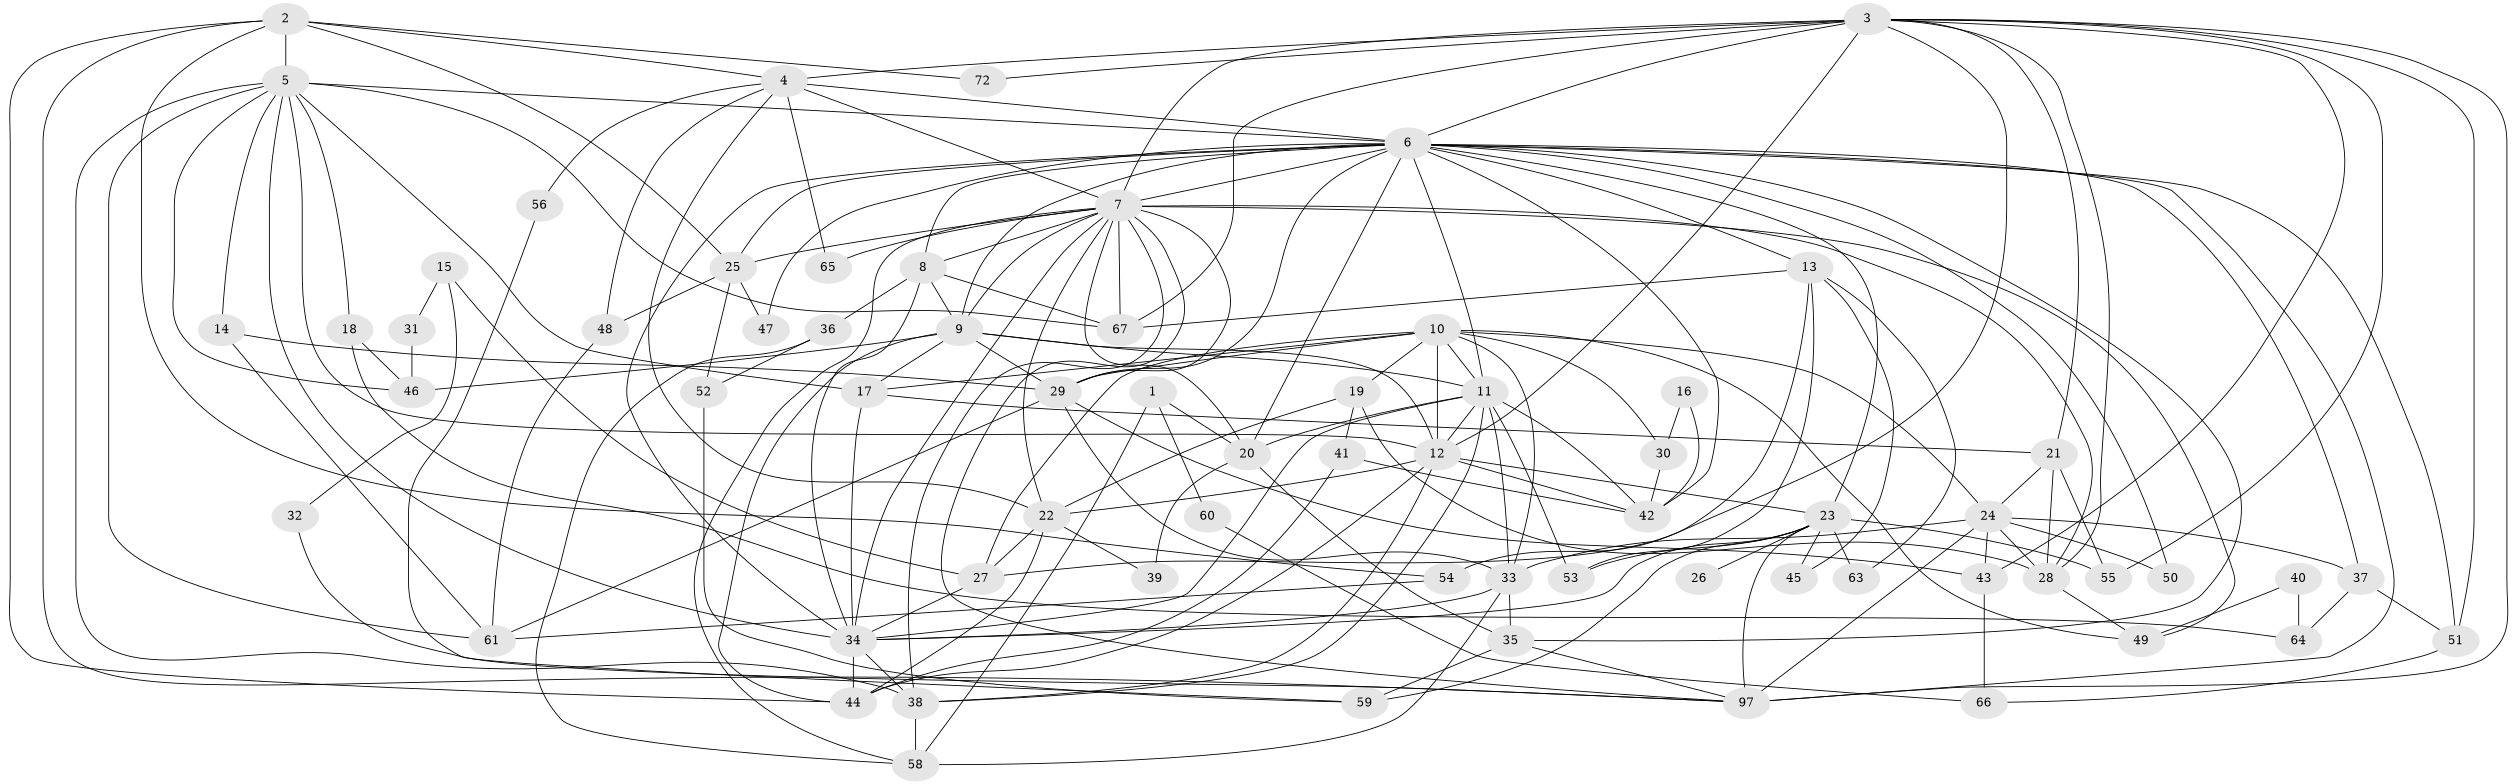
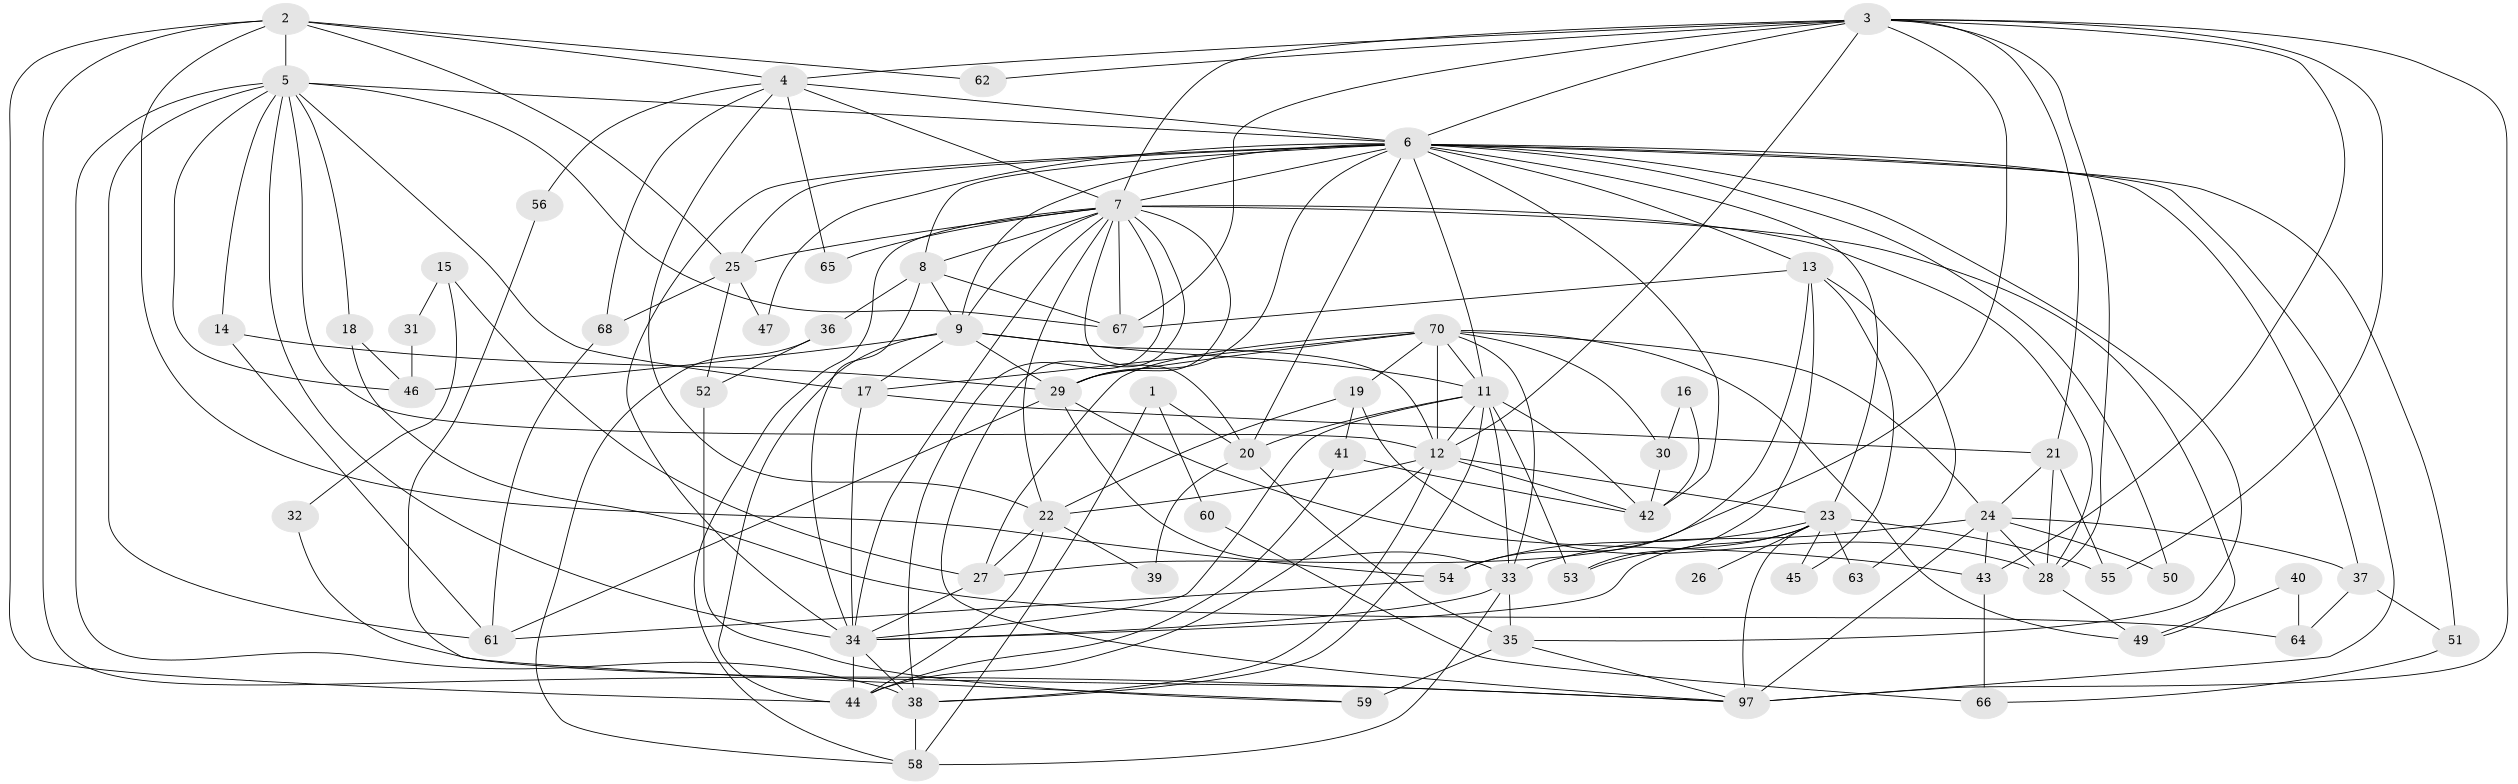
node "72": label "72" -> "62"
edge "3" -- "51": removed
node "48": label "48" -> "68"
node "10": label "10" -> "70"
edge "23" -- "59": now "23" -- "54"
